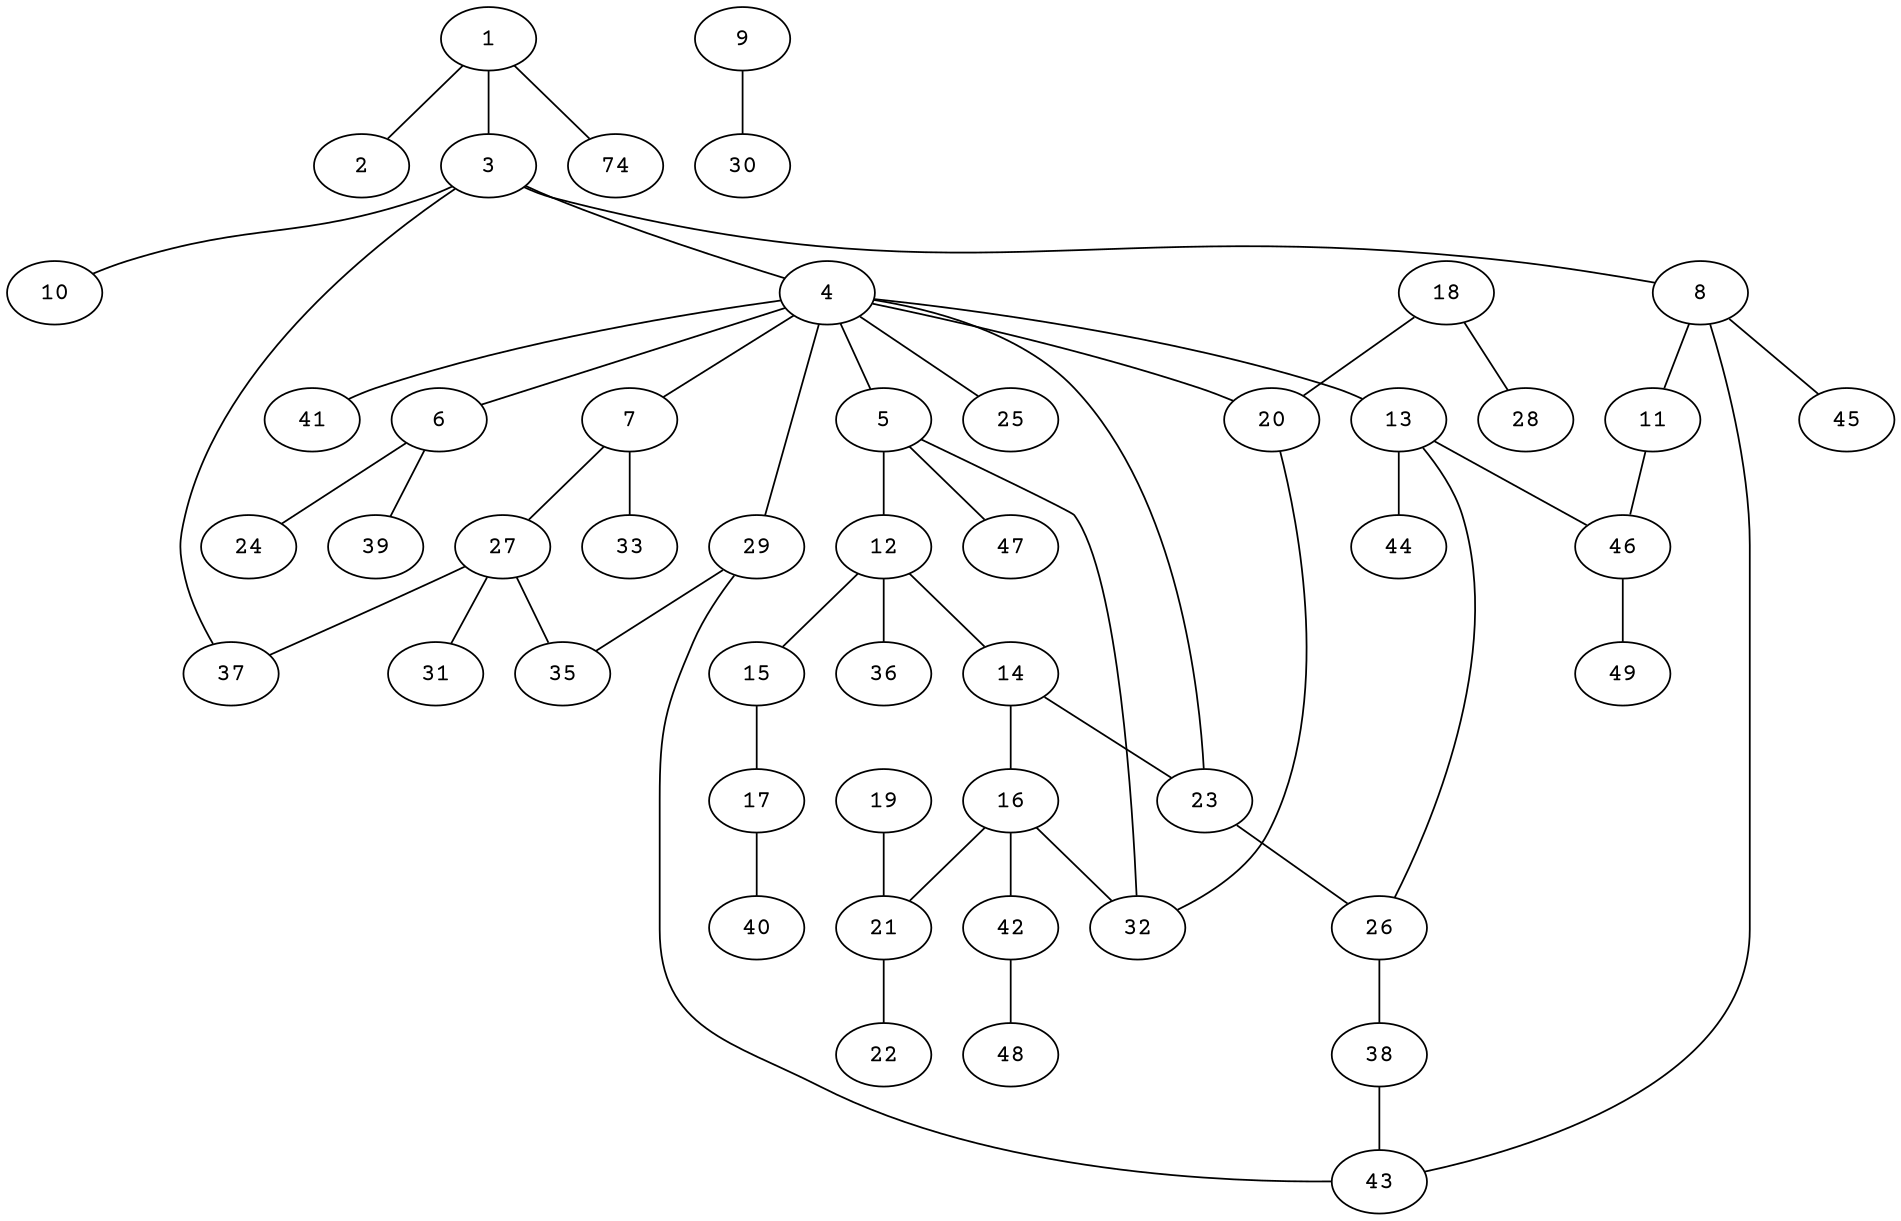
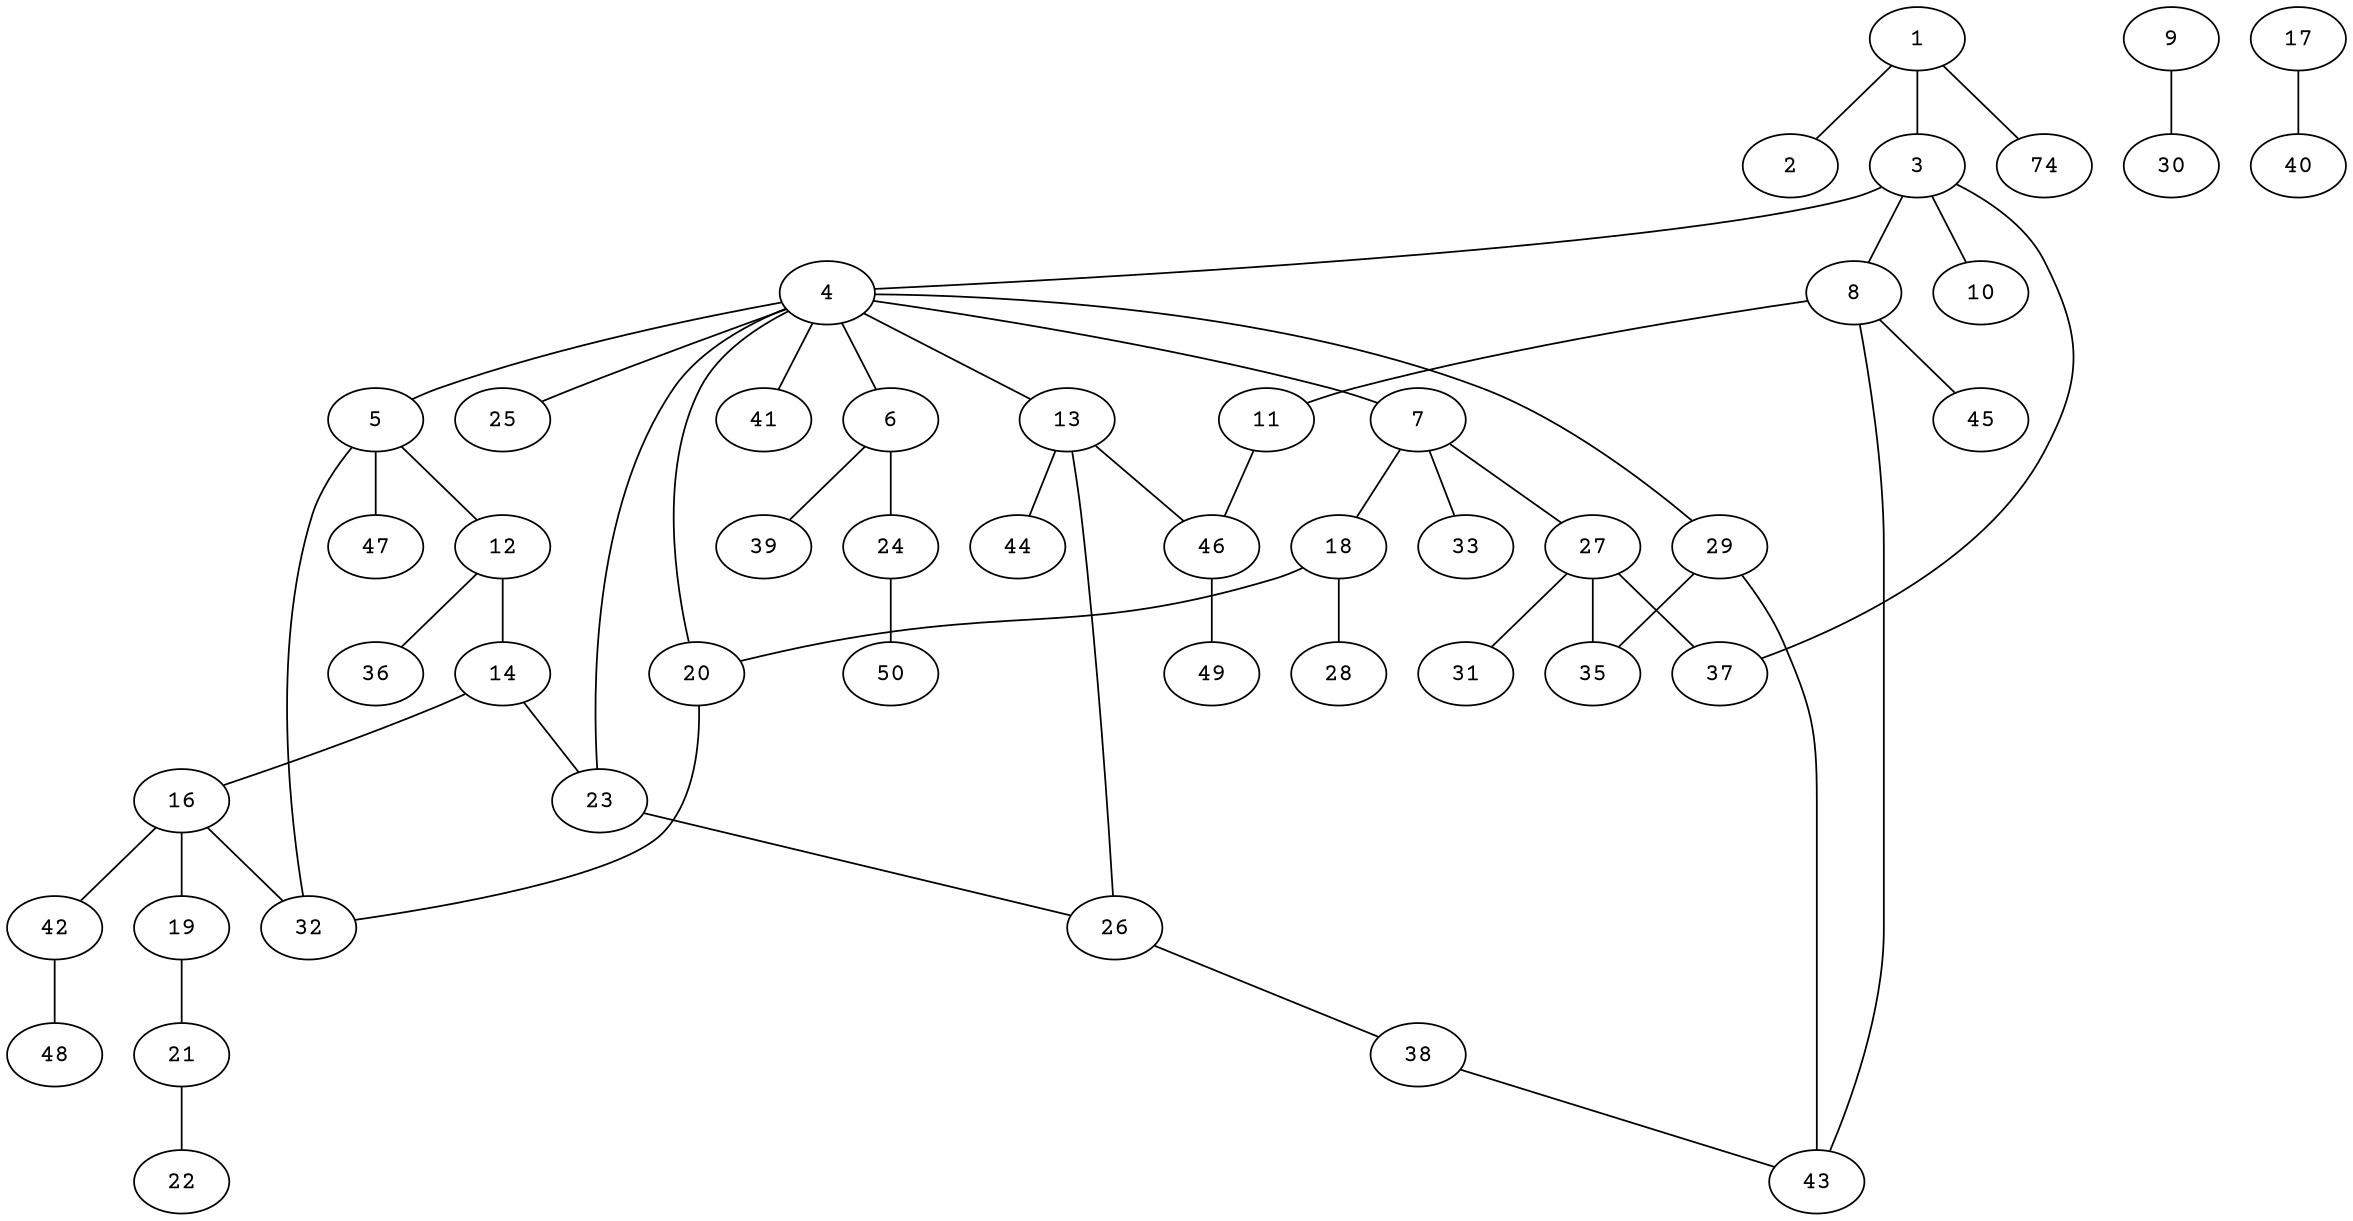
edge "7" -- "18": added
node "15": removed
node "50": added
edge "16" -- "21": now "16" -- "19"
